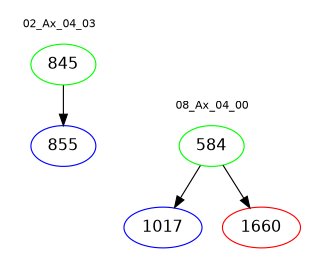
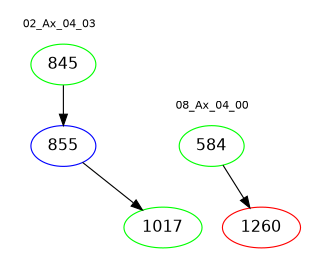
edge "584" -> "1017": now "855" -> "1017"
node "1017": color blue -> green
node "1660": label "1660" -> "1260"
